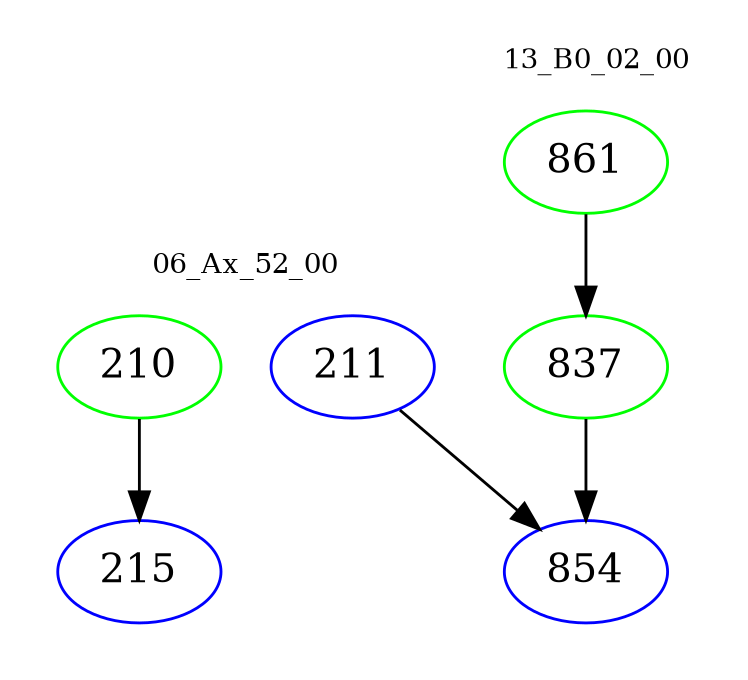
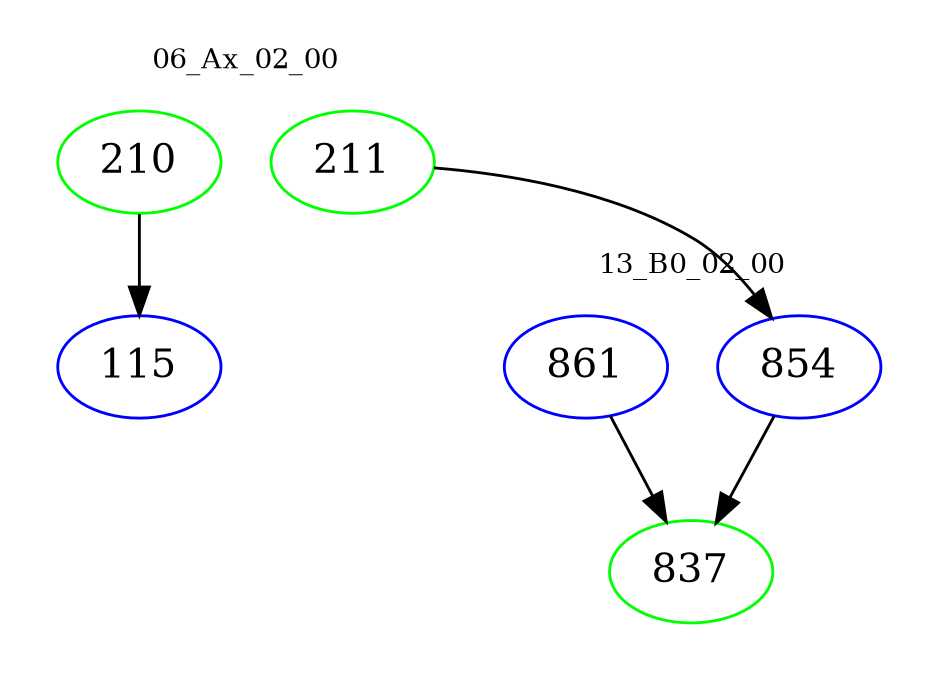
node "861": color green -> blue
cluster "06_Ax_52_00": label "06_Ax_52_00" -> "06_Ax_02_00"
node "211": color blue -> green
edge "837" -> "854": reversed
node "215": label "215" -> "115"
